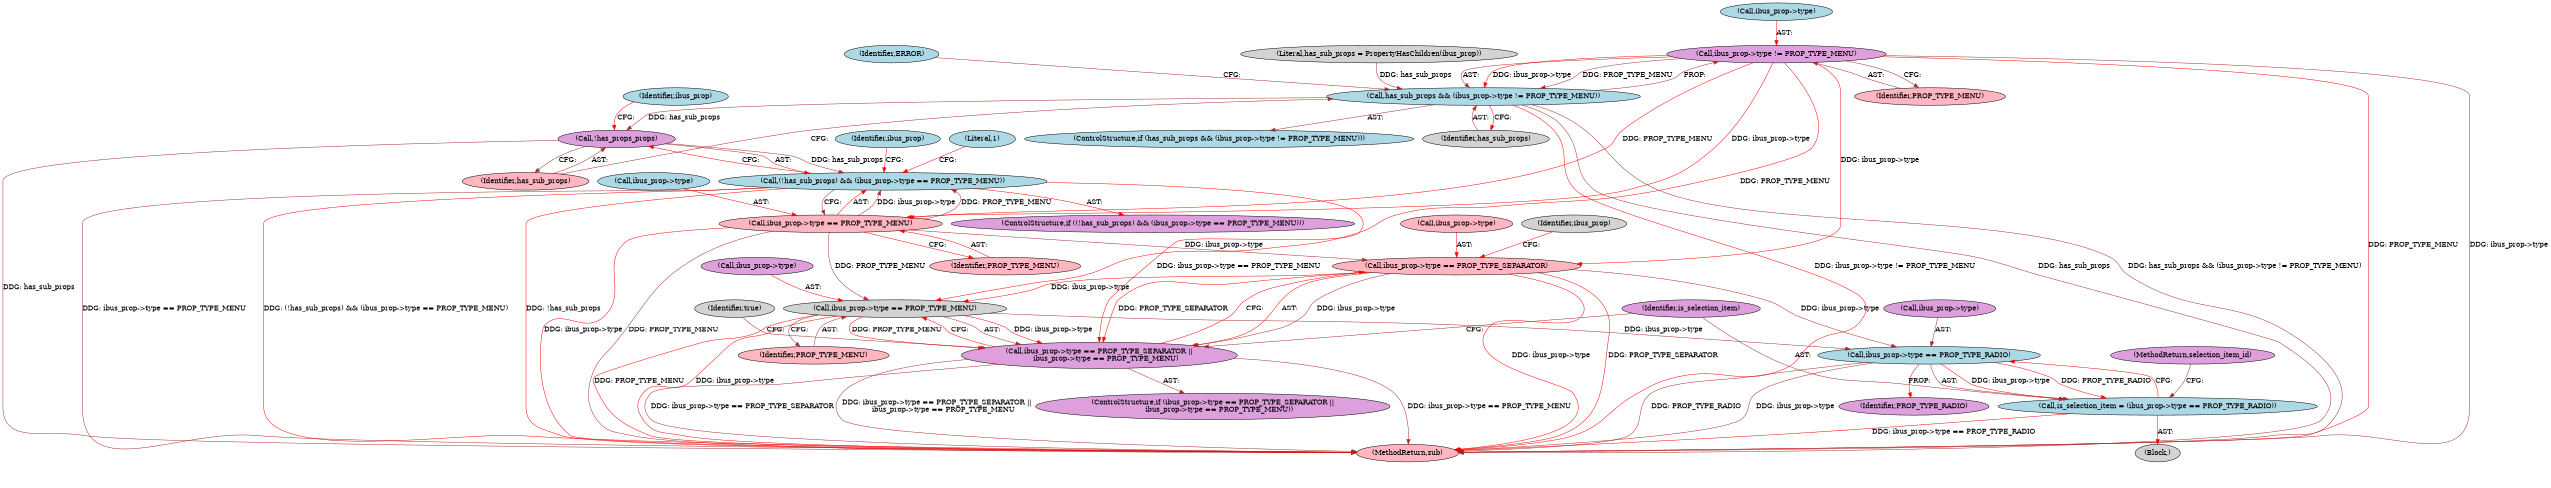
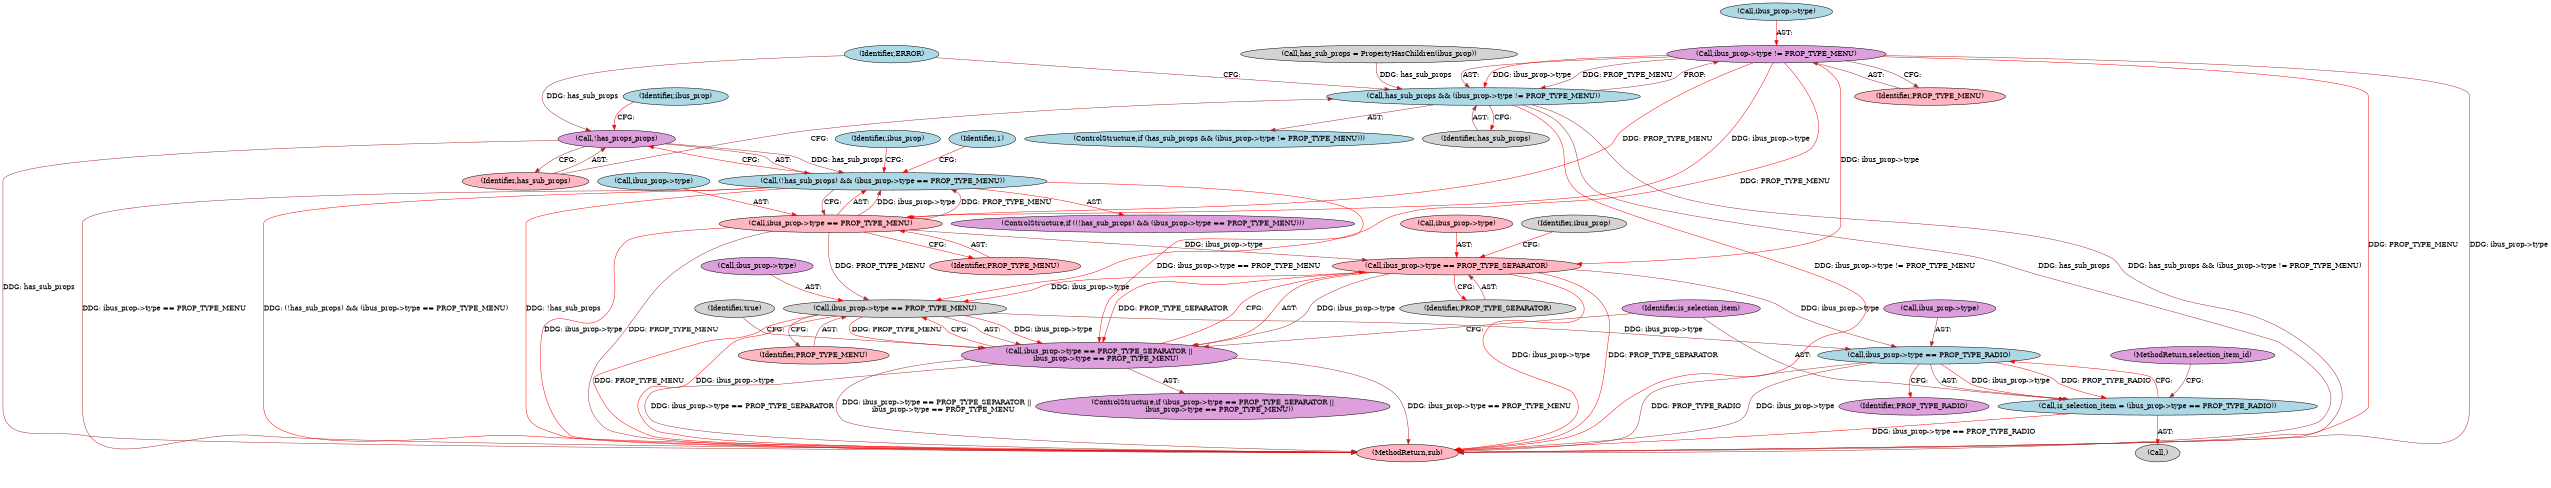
node "(Literal,has_sub_props = PropertyHasChildren(ibus_prop))": label "(Literal,has_sub_props = PropertyHasChildren(ibus_prop))" -> "(Call,has_sub_props = PropertyHasChildren(ibus_prop))"
edge "(Call,has_sub_props && (ibus_prop->type != PROP_TYPE_MENU))" -> "(Call,!has_props_props)": now "(Identifier,ERROR)" -> "(Call,!has_props_props)"
node "(Literal,1)": label "(Literal,1)" -> "(Identifier,1)"
node "(Identifier,PROP_TYPE_SEPARATOR)": added
edge "(Call,ibus_prop->type == PROP_TYPE_RADIO)" -> "(Identifier,PROP_TYPE_RADIO)": label "PROP: " -> "CFG: "
node "(Block,)": label "(Block,)" -> "(Call,)"
